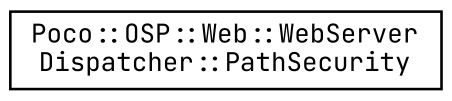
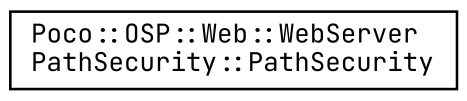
node "Poco::OSP::Web::WebServer Dispatcher::PathSecurity": label "Poco::OSP::Web::WebServer Dispatcher::PathSecurity" -> "Poco::OSP::Web::WebServer PathSecurity::PathSecurity"
